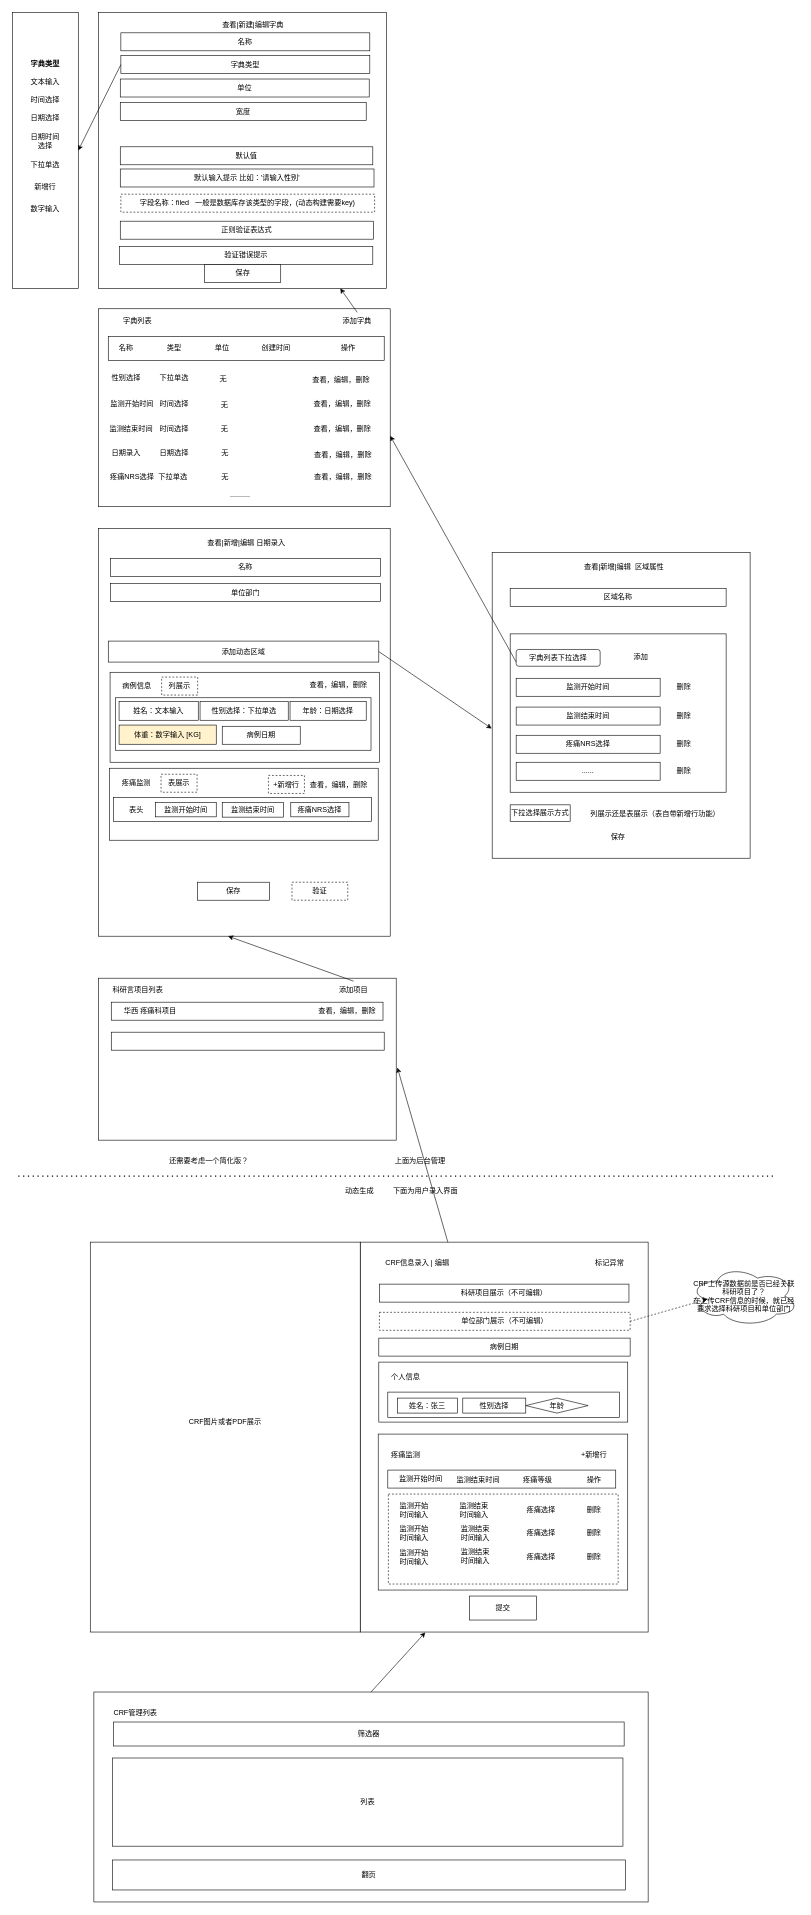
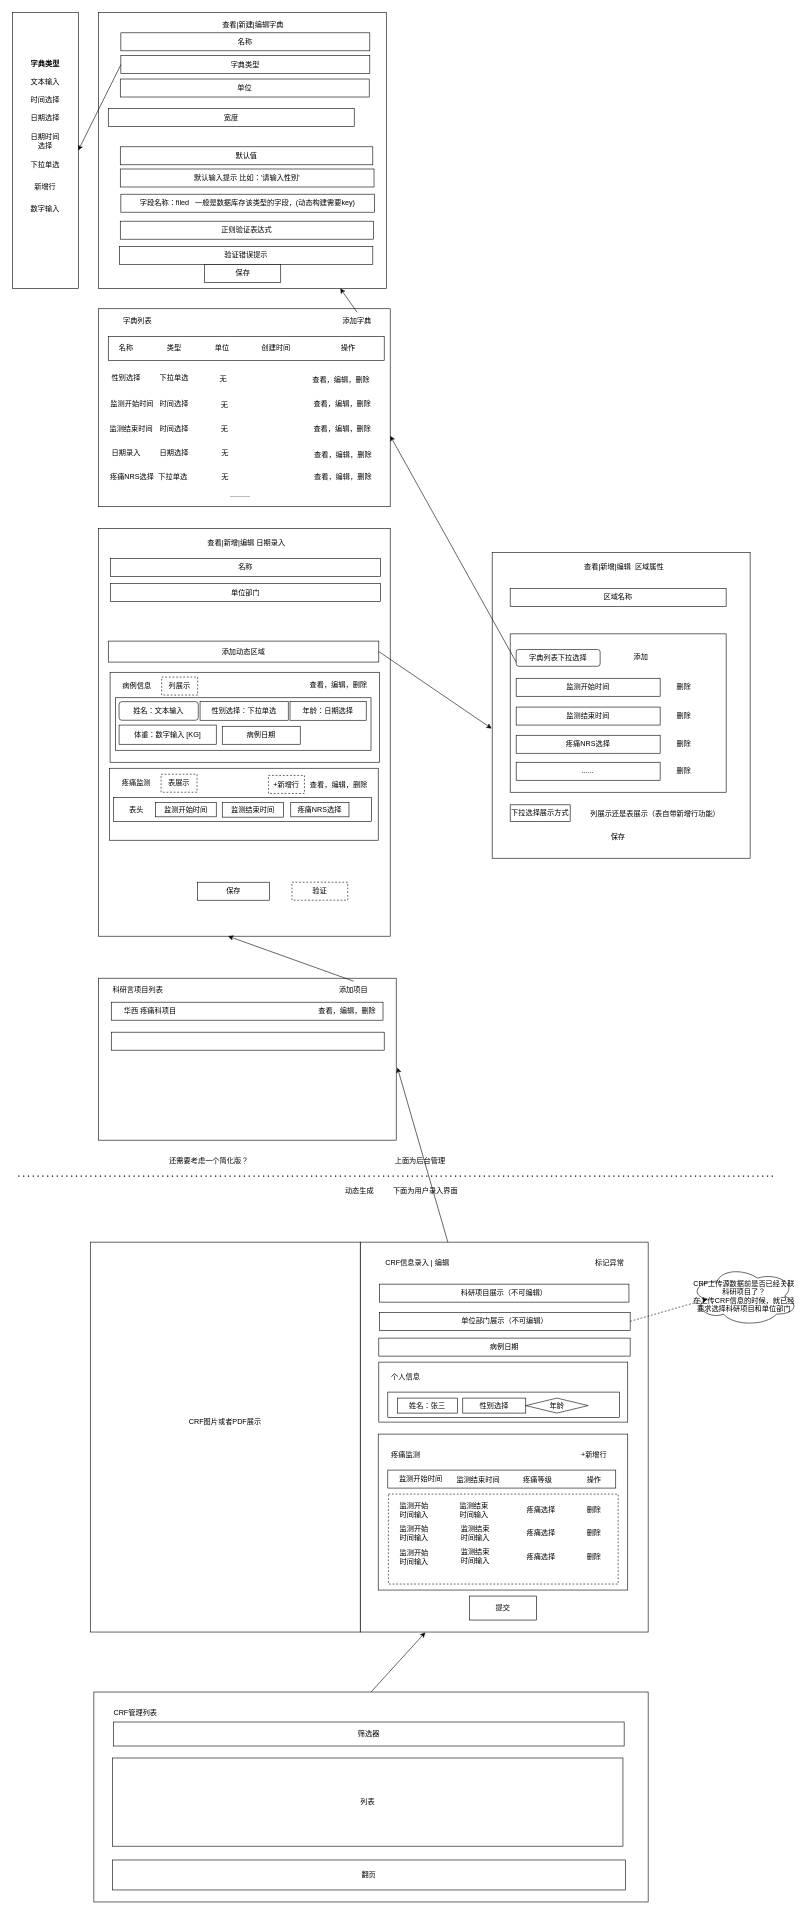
node "宽度": moved (243, 111) -> (231, 117)
node "字段名称：filed 一般是数据库存该类型的字段，(动态构建需要key)": style dashed -> solid
node "姓名：文本输入": shape rectangle -> rounded rectangle
node "体重：数字输入 [KG]": fillcolor #fff2cc -> #ffffff
node "单位部门展示（不可编辑）": style dashed -> solid
